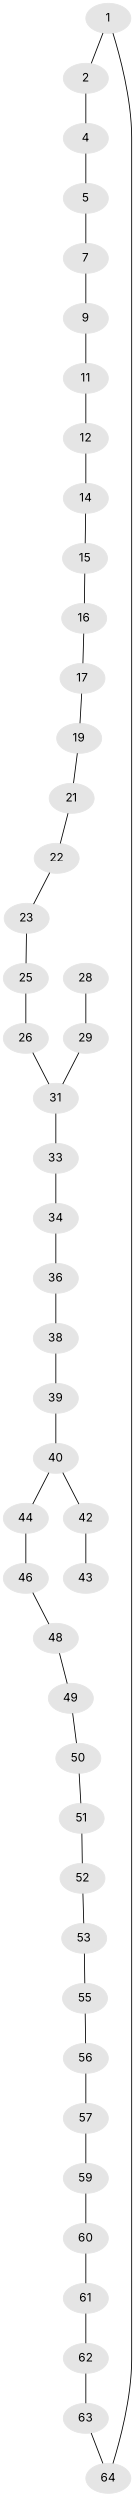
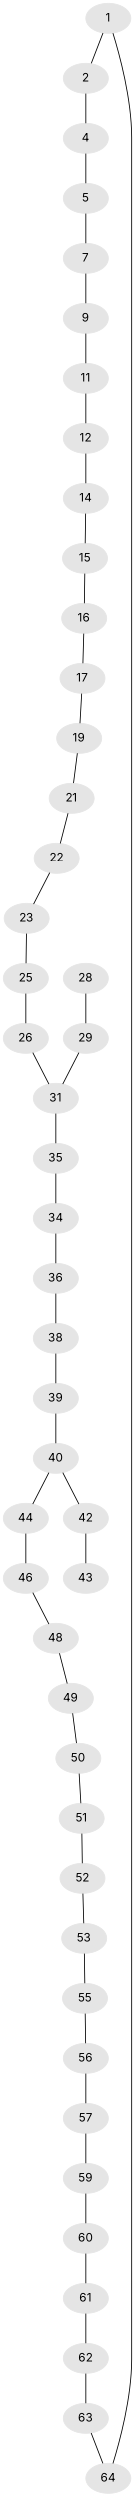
node "33": label "33" -> "35"
